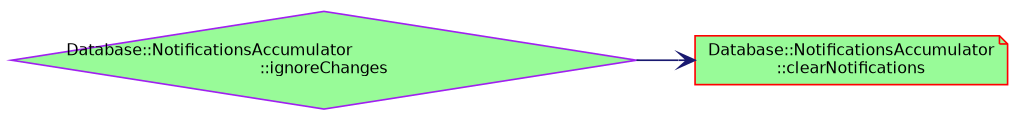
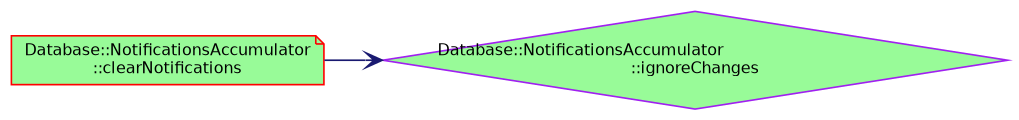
edge "Database::NotificationsAccumulator ::ignoreChanges" -> "Database::NotificationsAccumulator ::clearNotifications": reversed
